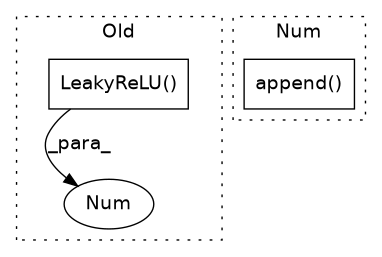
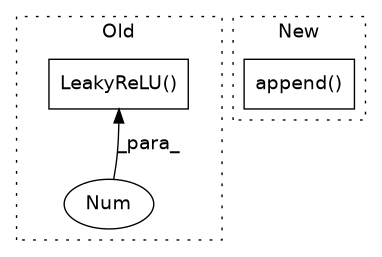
cluster "Num": label "Num" -> "New"
edge "LeakyReLU()" -> "Num": reversed
